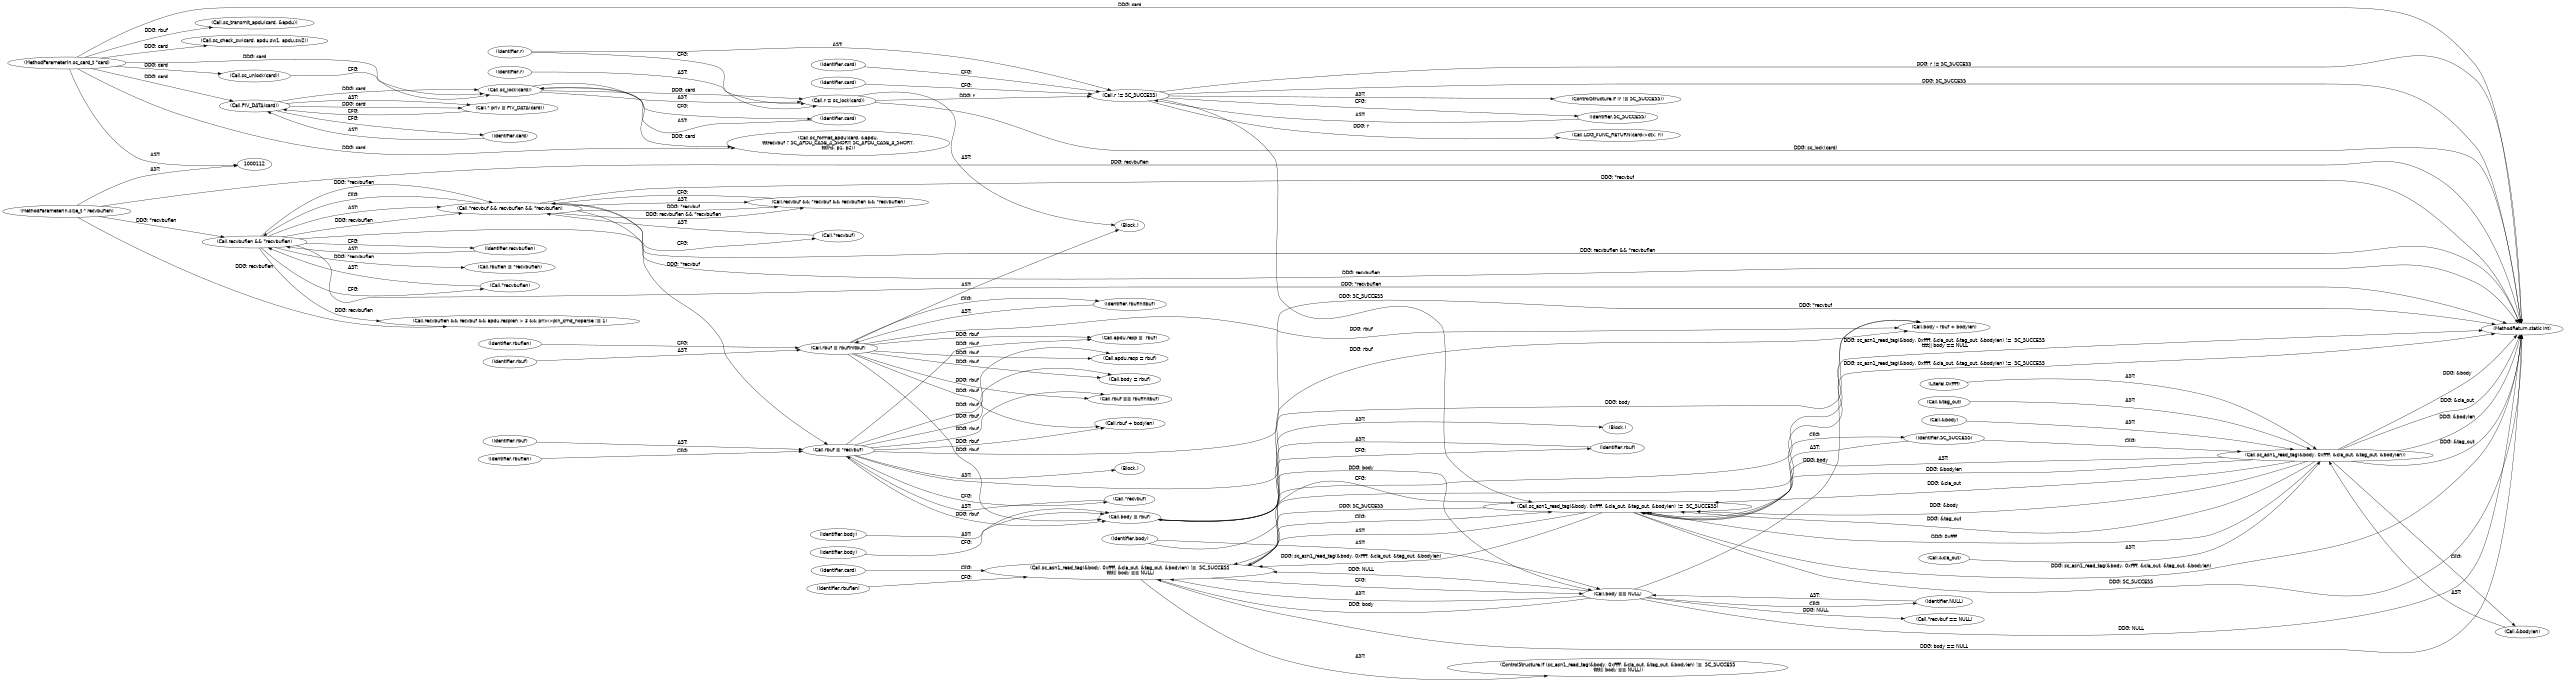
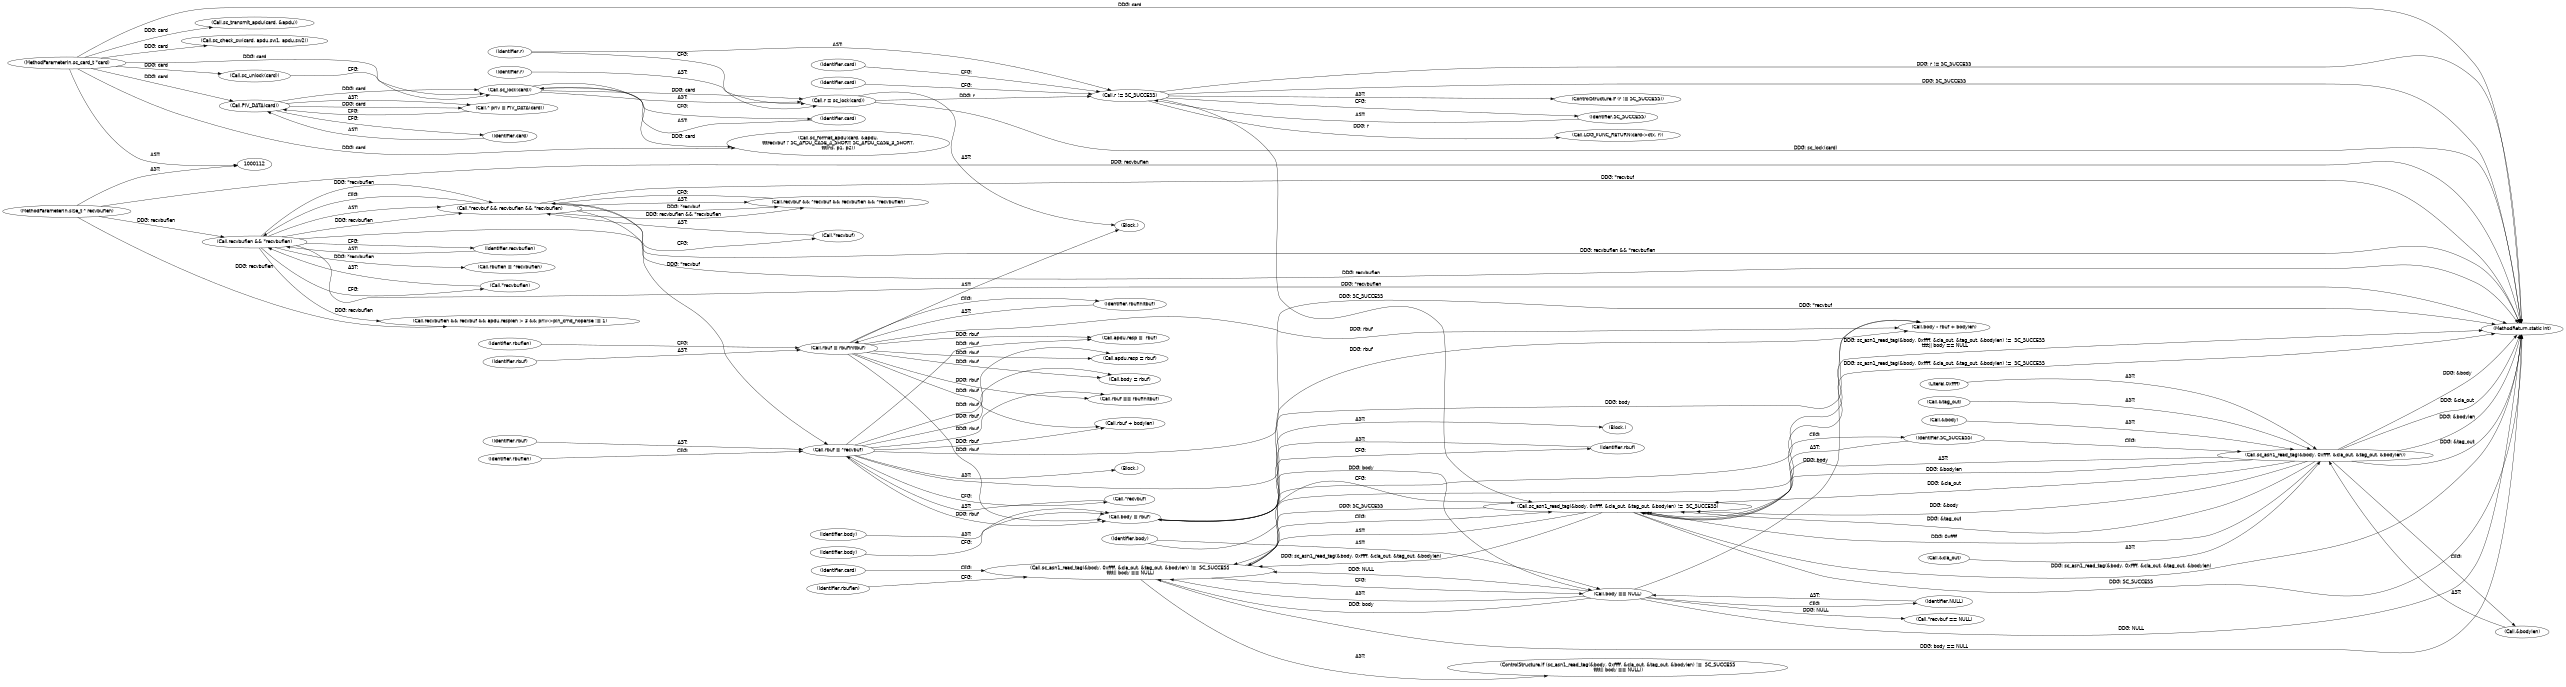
edge "(MethodParameterIn,sc_card_t *card)" -> "(Call,sc_transmit_apdu(card, &apdu))": label "DDG: rbuf" -> "DDG: card"
edge "(MethodParameterIn,size_t * recvbuflen)" -> "(Call,recvbuflen && *recvbuflen)": label "DDG: *recvbuflen" -> "DDG: recvbuflen"
